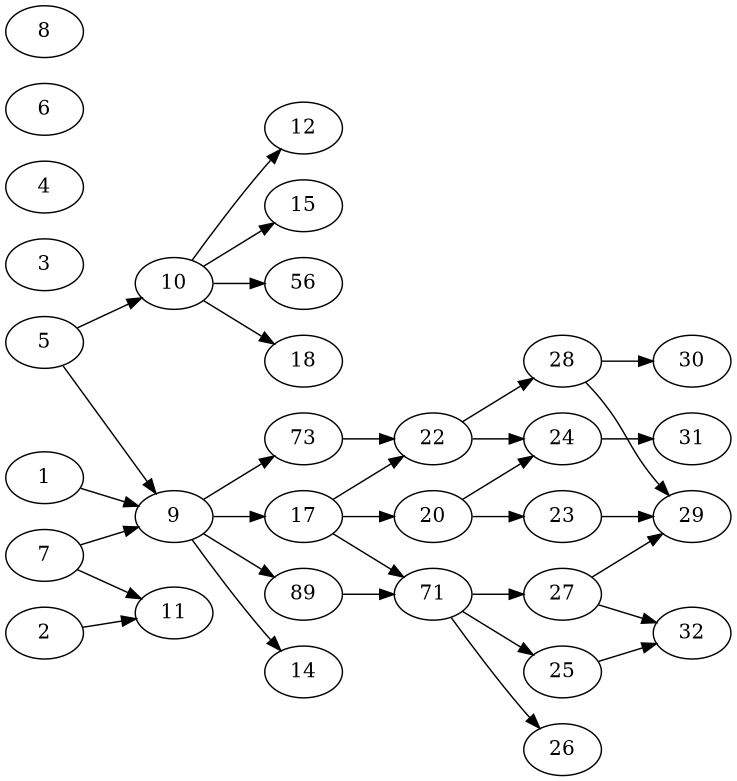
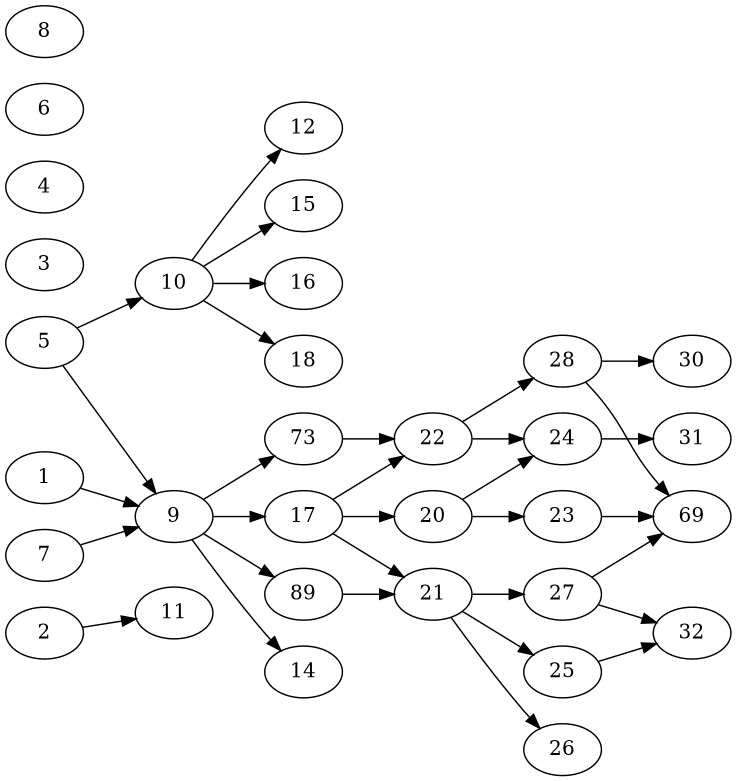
node "56": label "56" -> "16"
node "29": label "29" -> "69"
edge "7" -> "11": removed
node "71": label "71" -> "21"
